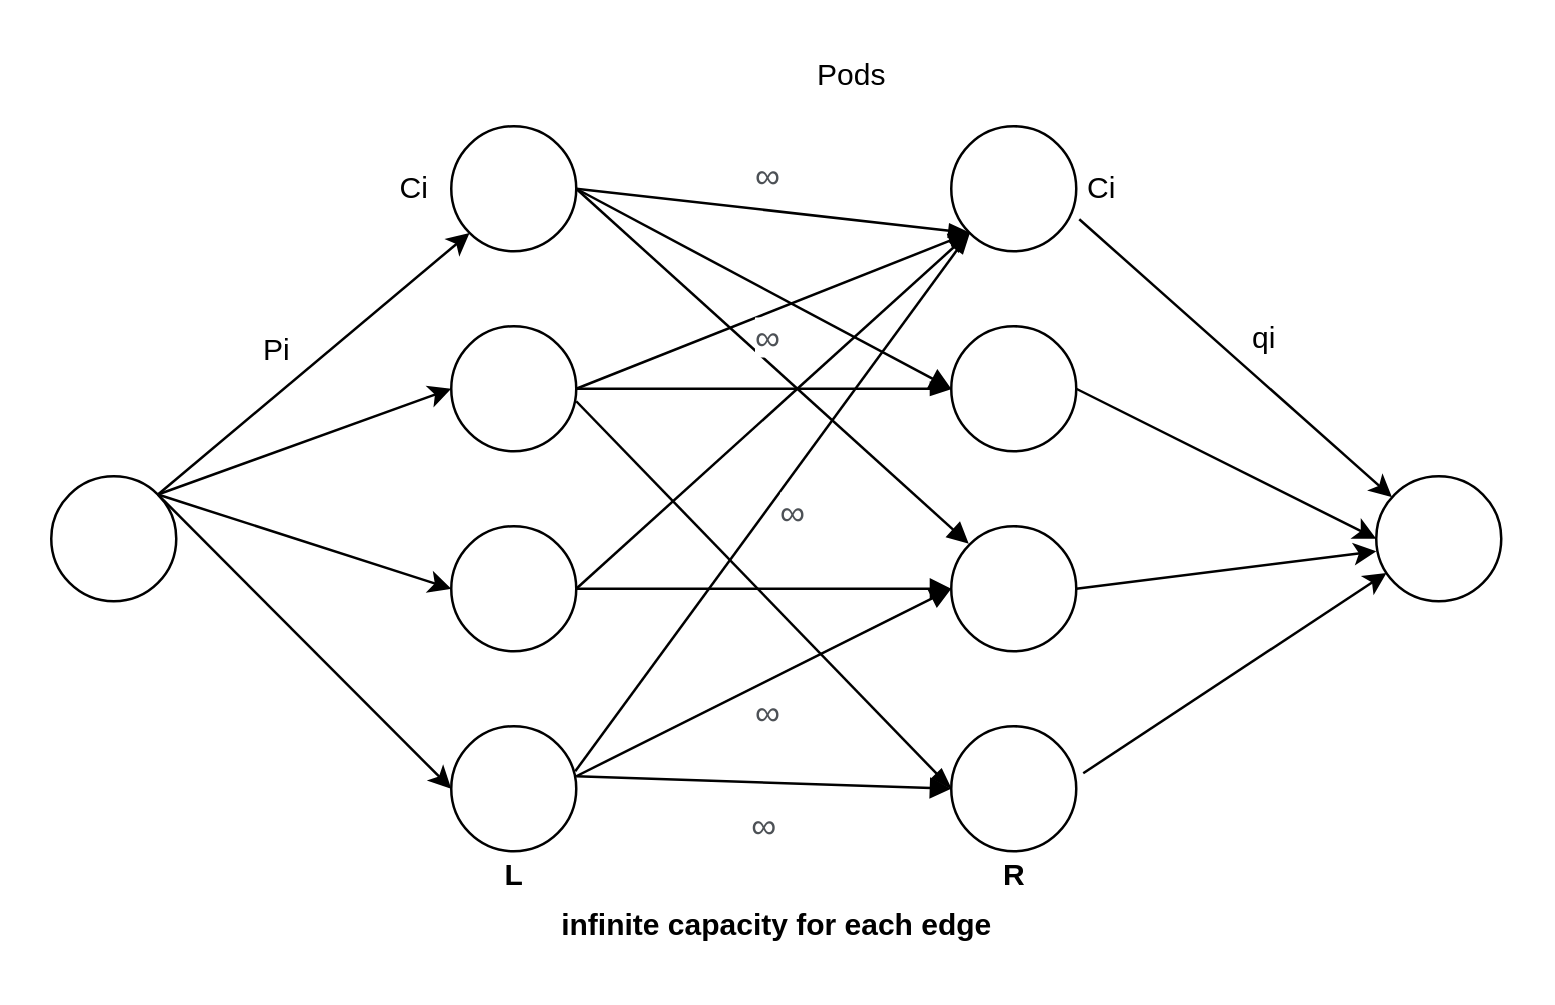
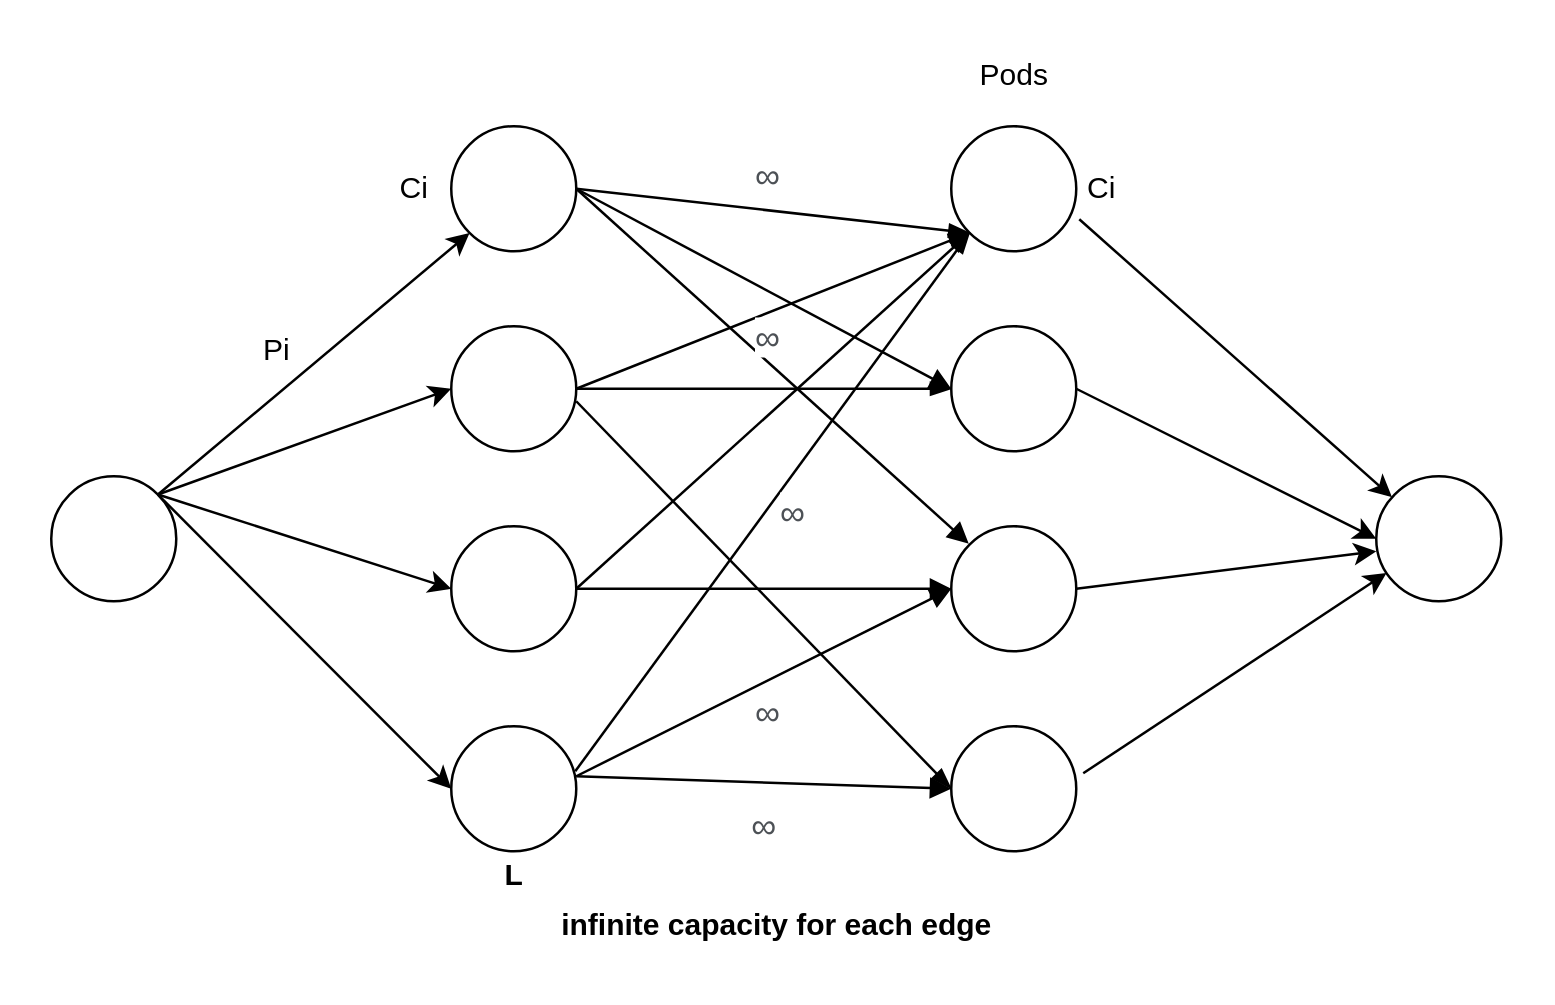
node "Pods": moved (851, 76) -> (1014, 76)
node "qi": removed
node "R": removed
